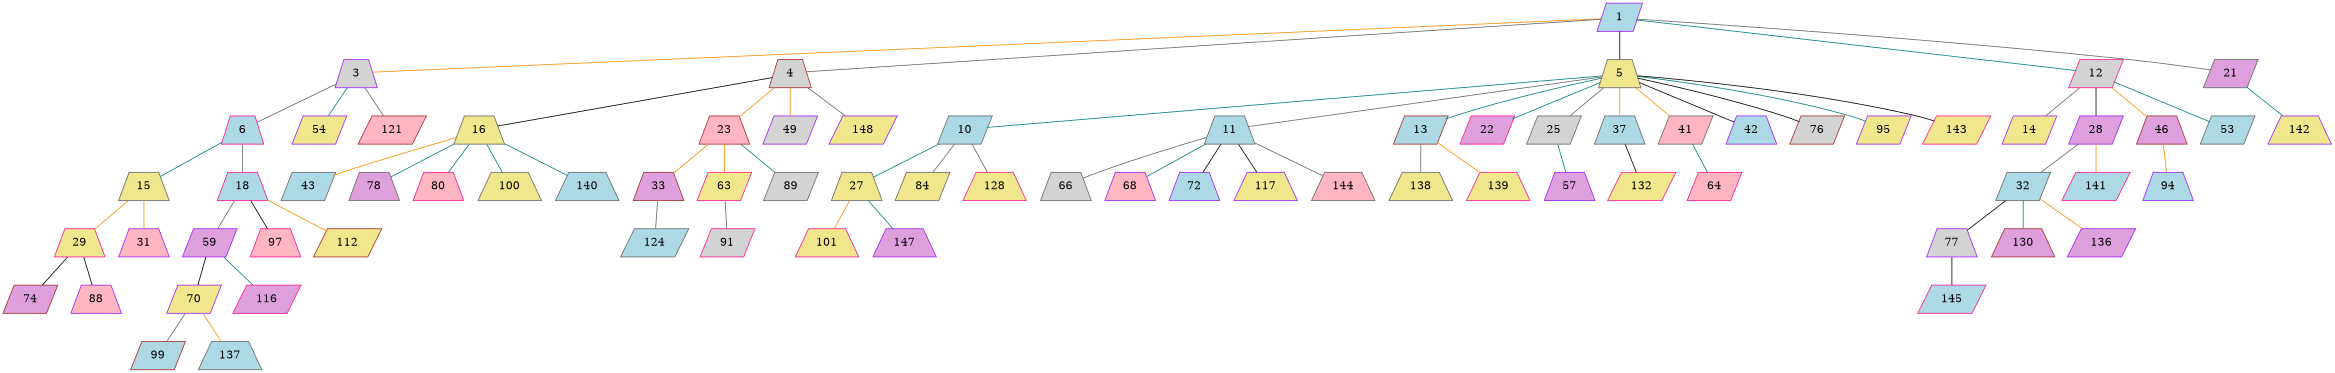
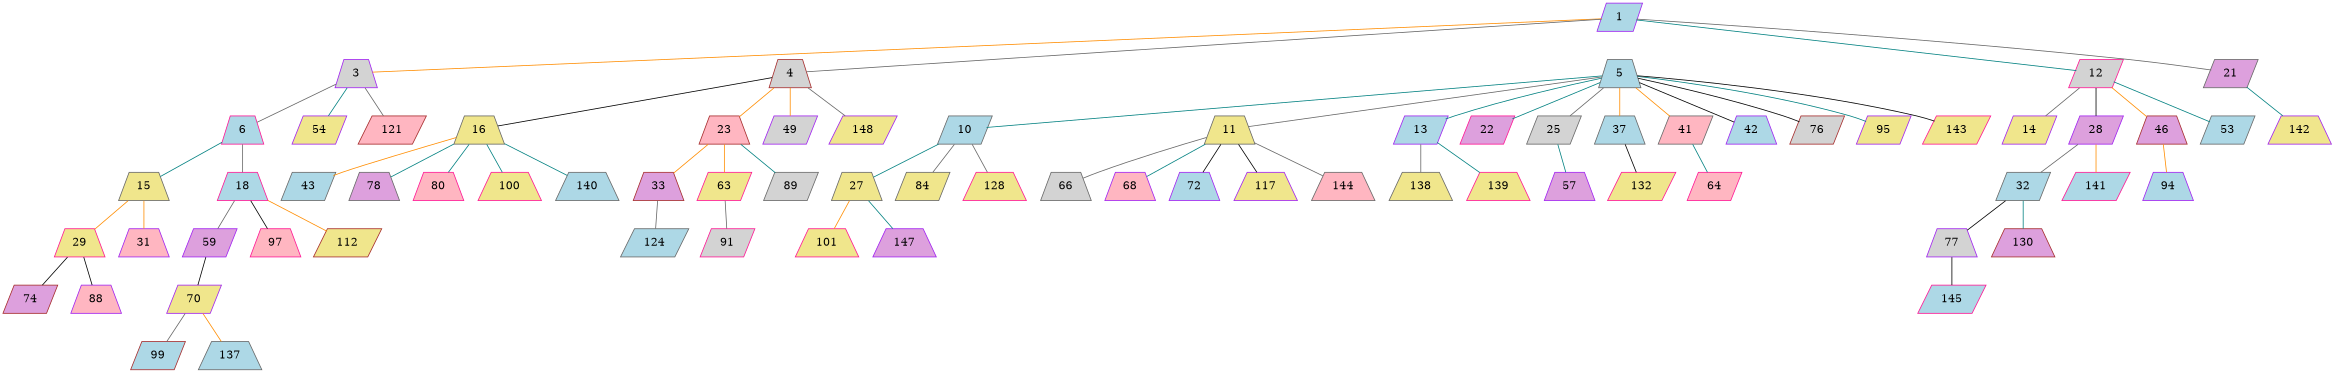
edge "1" -- "5": removed
node "5": fillcolor khaki -> lightblue
node "11": fillcolor lightblue -> khaki
node "13": color brown -> purple
edge "13" -- "139": color darkorange -> teal
node "100": color gray40 -> deeppink
node "136": removed
node "116": removed
